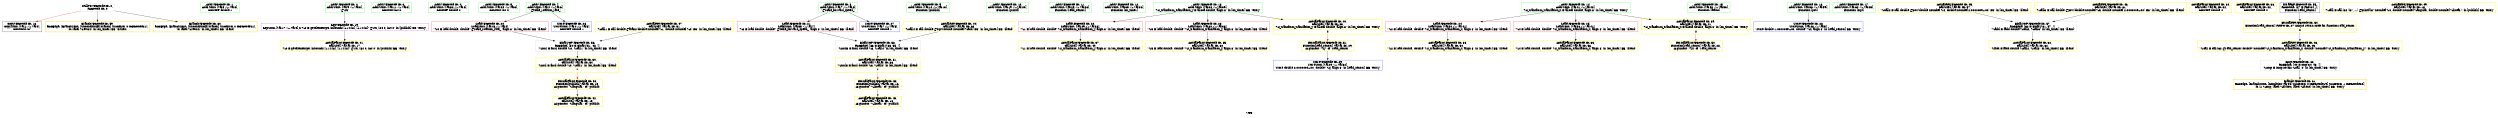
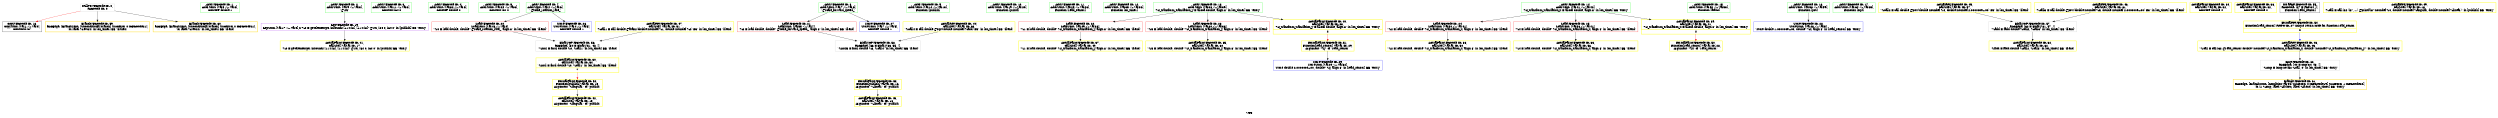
edge "BinaryOPVFGNode ID: 56," -> "ActualParmVFGNode ID: 30,": removed
node "ActualParmVFGNode ID: 31,": removed
